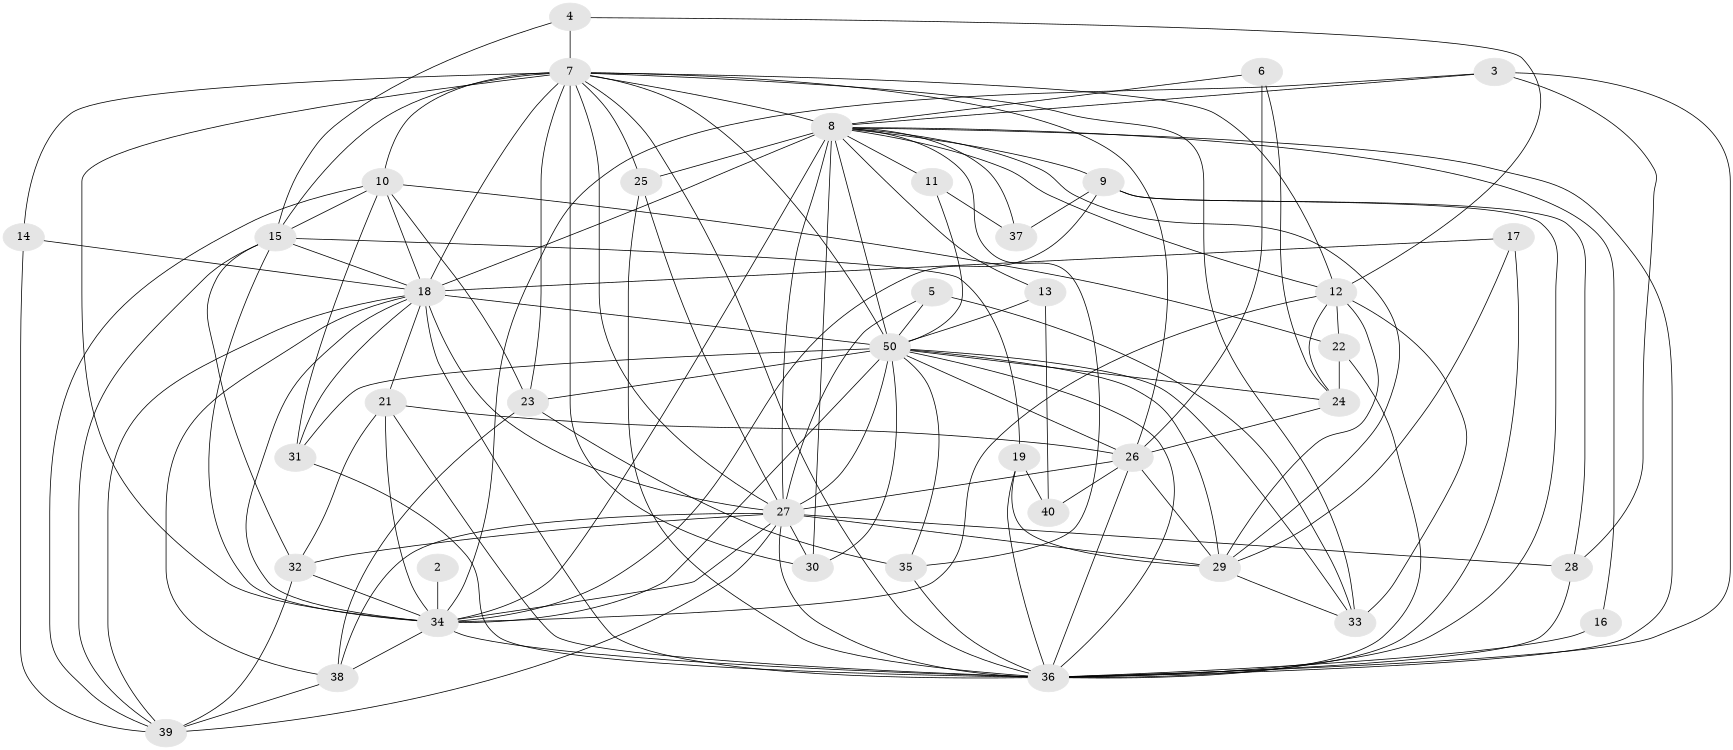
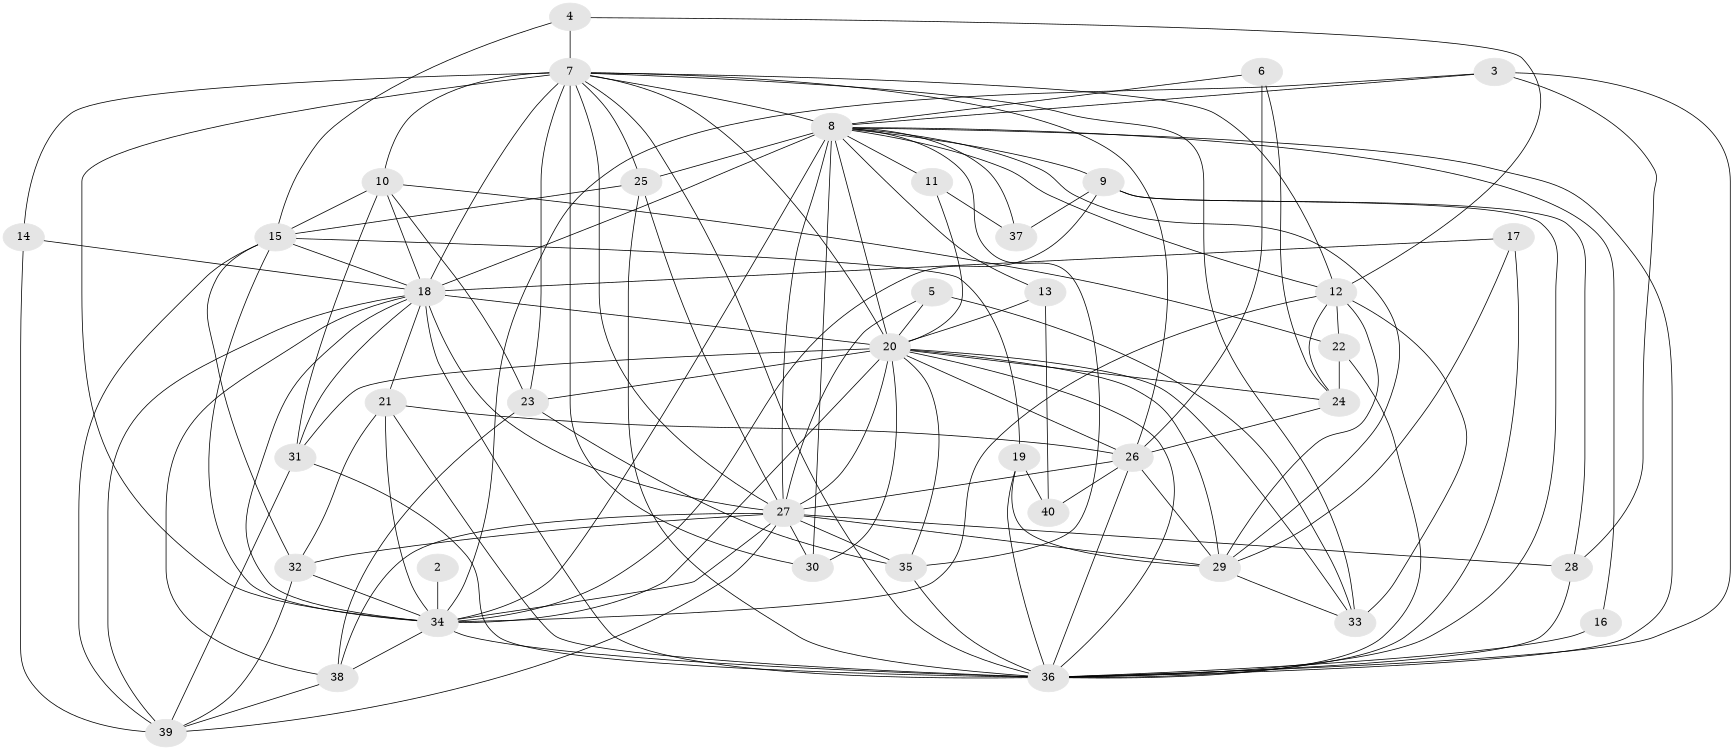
edge "7" -- "15": now "25" -- "15"
node "50": label "50" -> "20"
edge "10" -- "39": now "31" -- "39"
edge "27" -- "36": now "27" -- "35"
